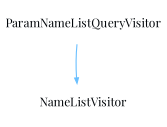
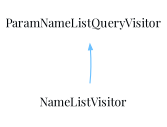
edge "ParamNameListQueryVisitor" -> "NameListVisitor": reversed
